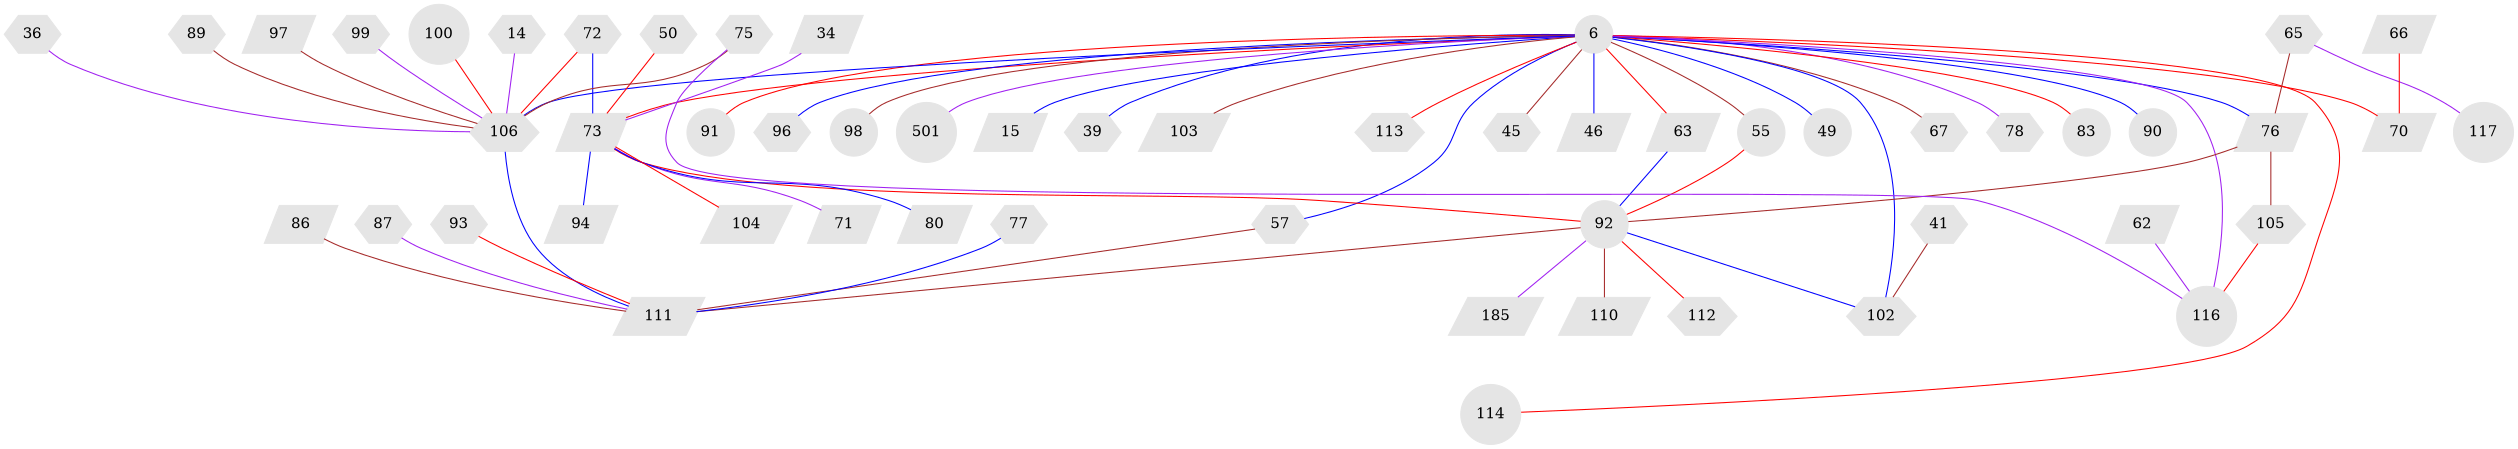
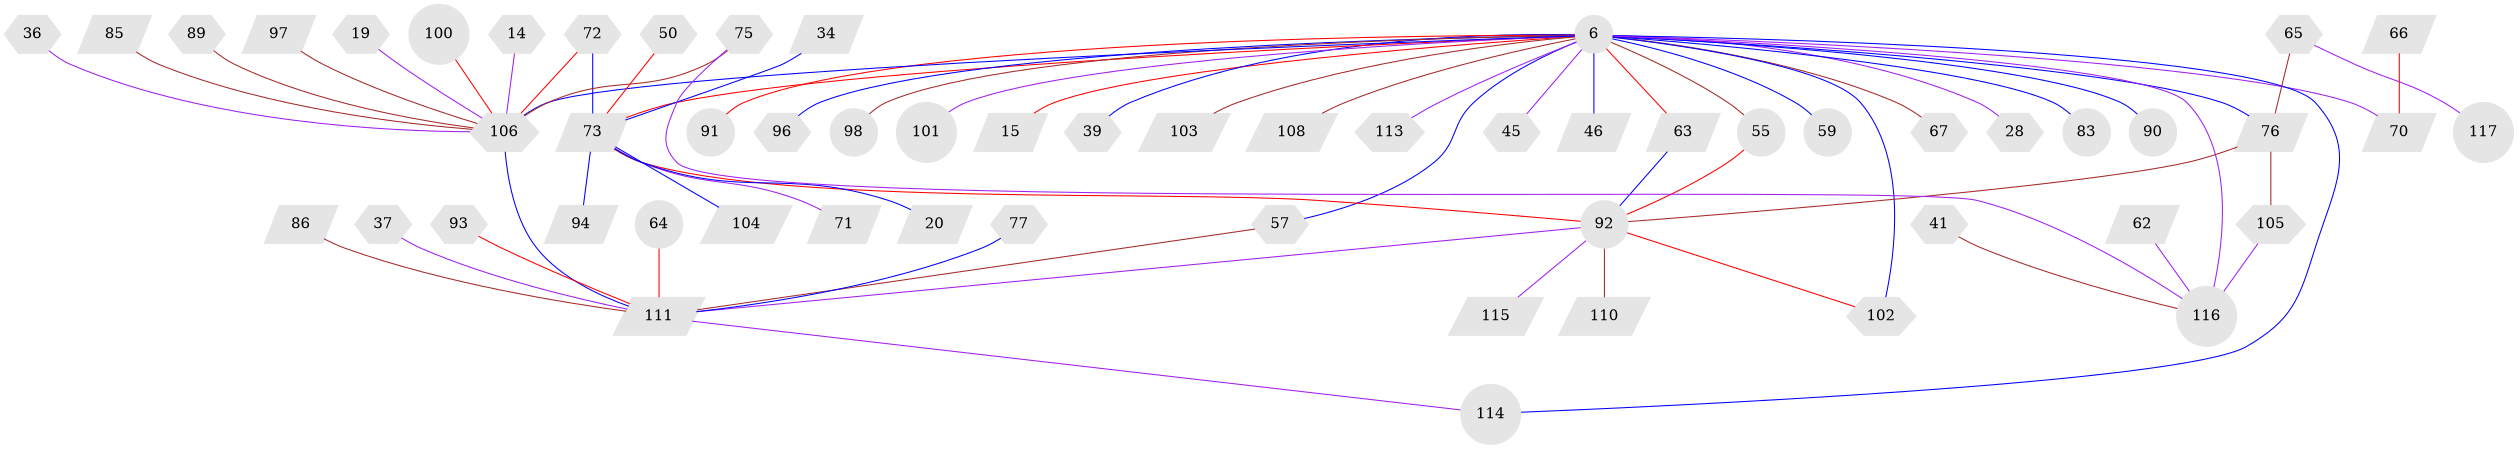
node "85": added
node "99": label "99" -> "19"
edge "6" -- "70": color red -> purple
edge "6" -- "15": color blue -> red
edge "6" -- "83": color red -> blue
edge "6" -- "113": color red -> purple
edge "6" -- "45": color brown -> purple
edge "34" -- "73": color purple -> blue
node "501": label "501" -> "101"
node "108": added
node "49": label "49" -> "59"
node "78": label "78" -> "28"
edge "73" -- "104": color red -> blue
node "87": label "87" -> "37"
node "64": added
node "80": label "80" -> "20"
edge "6" -- "114": color red -> blue
edge "105" -- "116": color red -> purple
edge "92" -- "111": color brown -> purple
edge "92" -- "102": color blue -> red
edge "41" -- "102": now "41" -- "116"
node "185": label "185" -> "115"
node "112": removed
edge "111" -- "114": added
